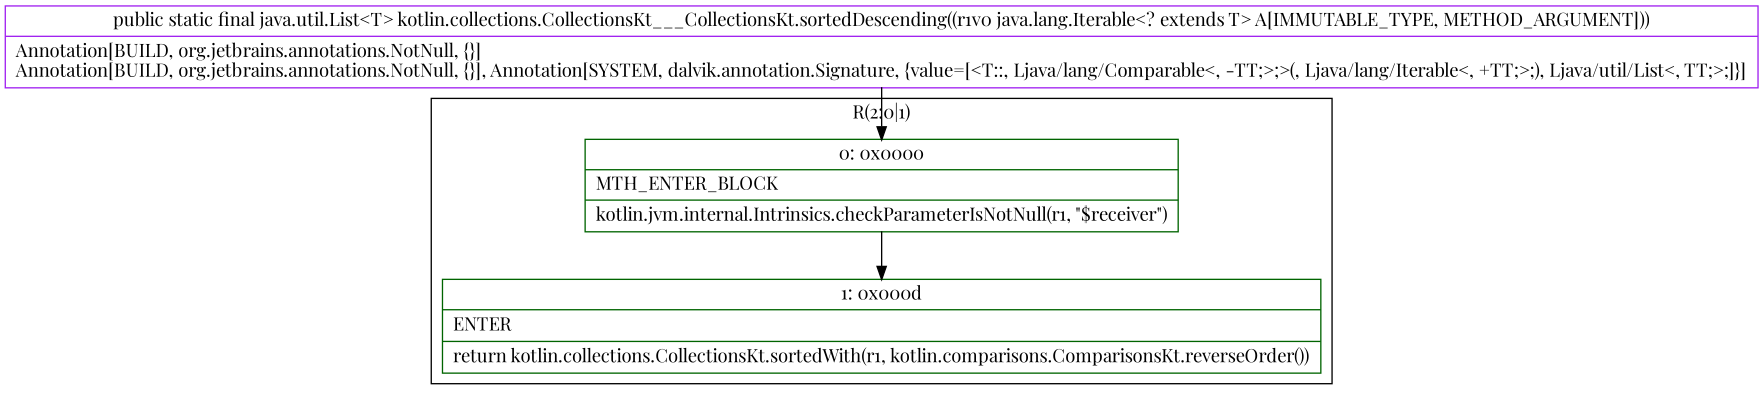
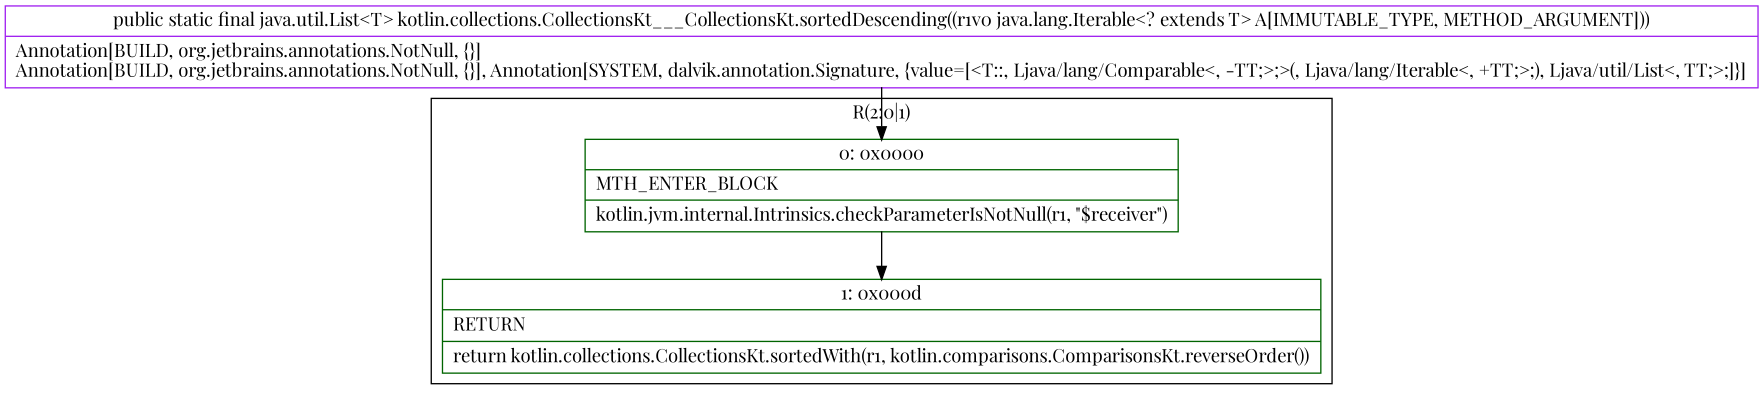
node "1: 0x000d": text "ENTER" -> "RETURN"
